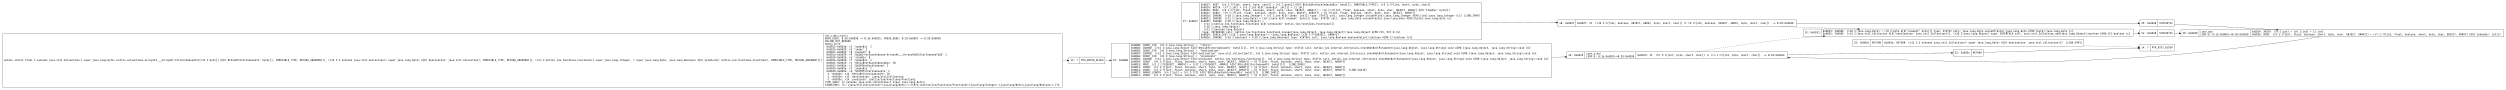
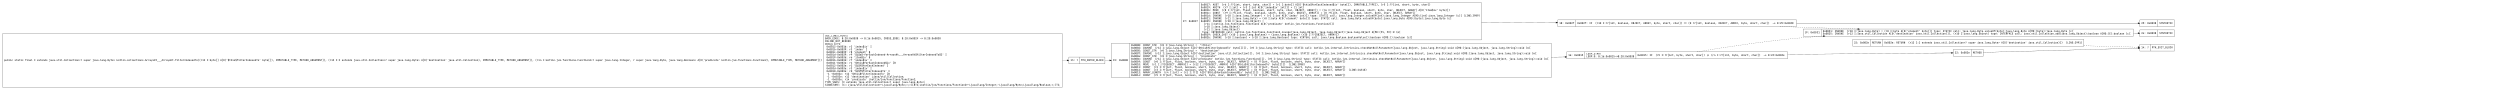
node "17: 0x0017": text "(r11 I:boolean.lang.Object)" -> "(r11 I:java.lang.Object)"
node "20: 0x0038": removed
